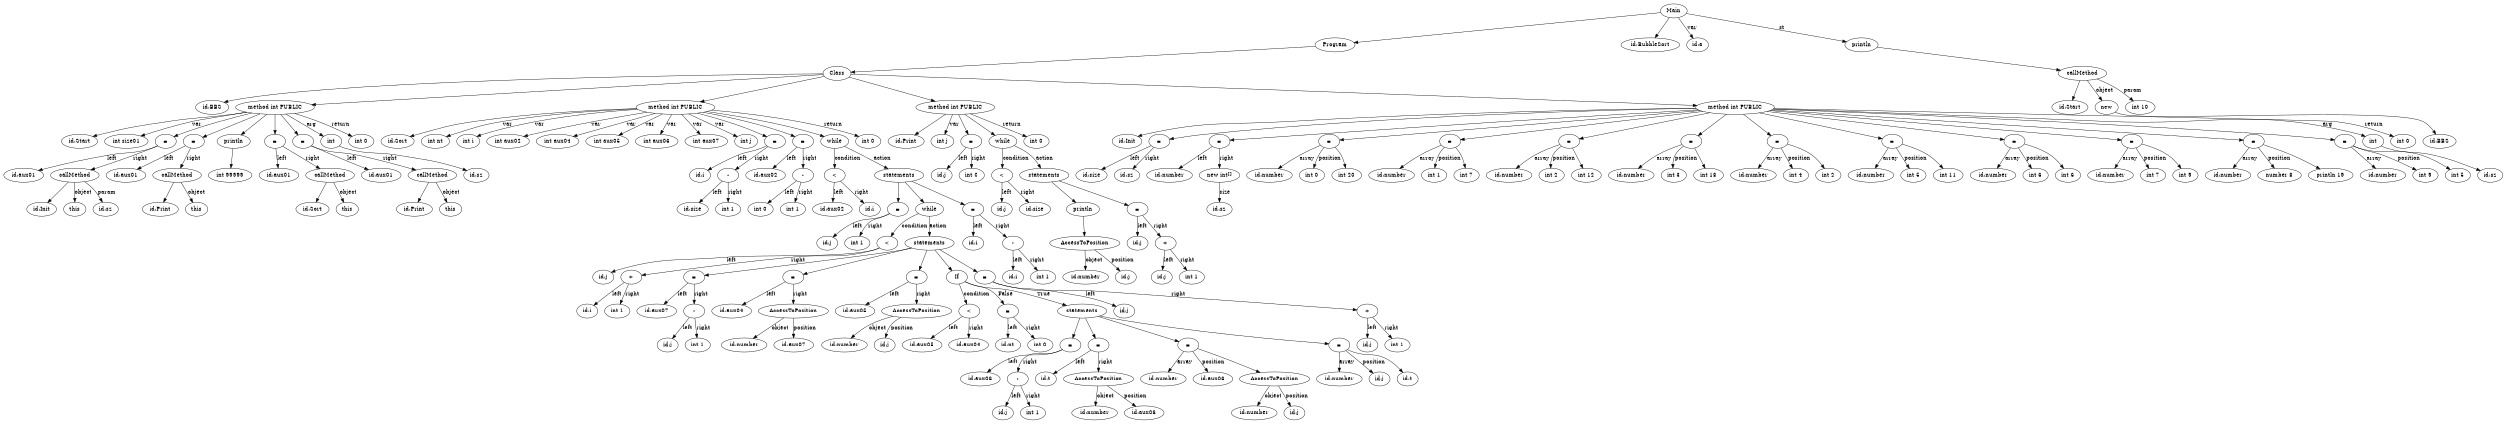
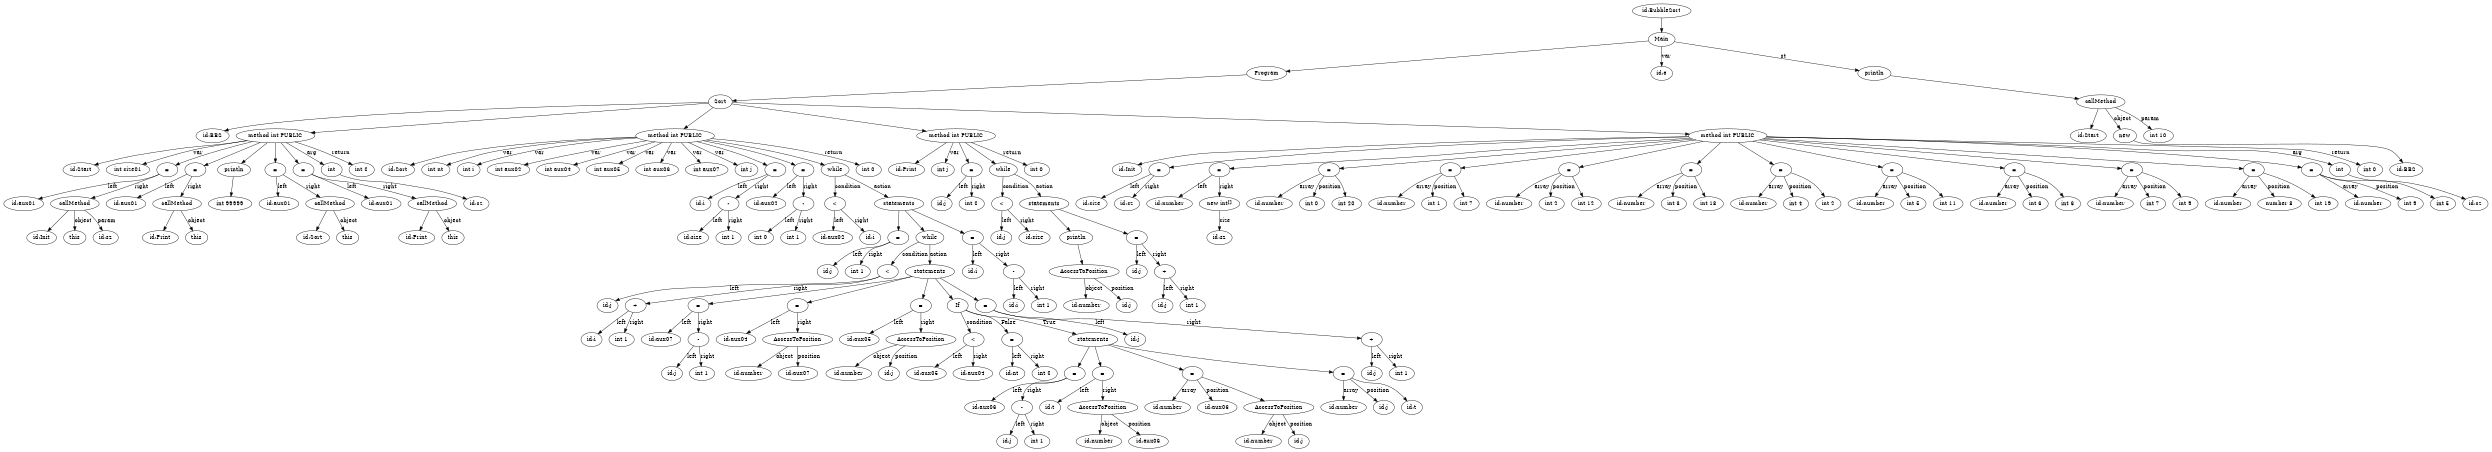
edge "Main" -> "id:BubbleSort": reversed
node "Class": label "Class" -> "Sort"
node "println 19": label "println 19" -> "int 19"
